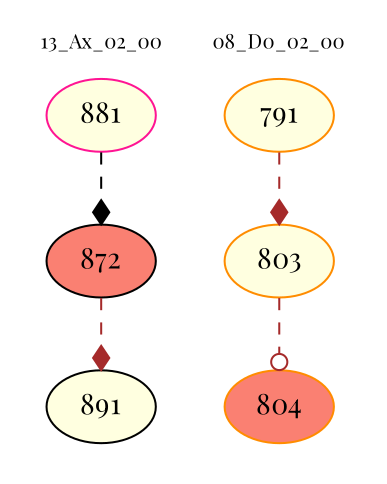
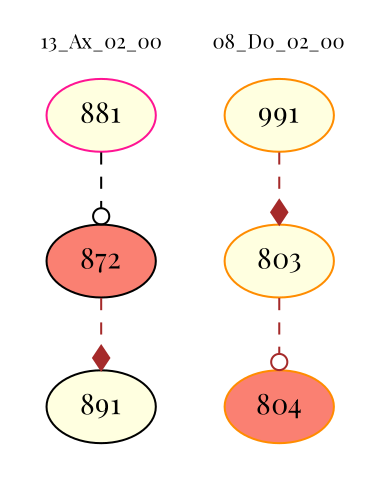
node "791": label "791" -> "991"
edge "881" -> "872": arrowhead diamond -> odot
